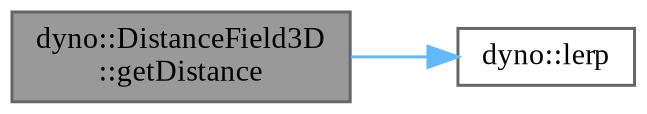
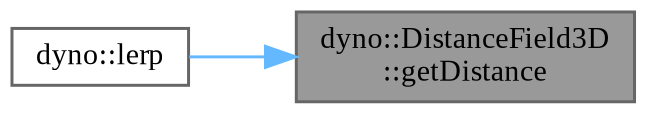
edge "dyno::DistanceField3D ::getDistance" -> "dyno::lerp": reversed
